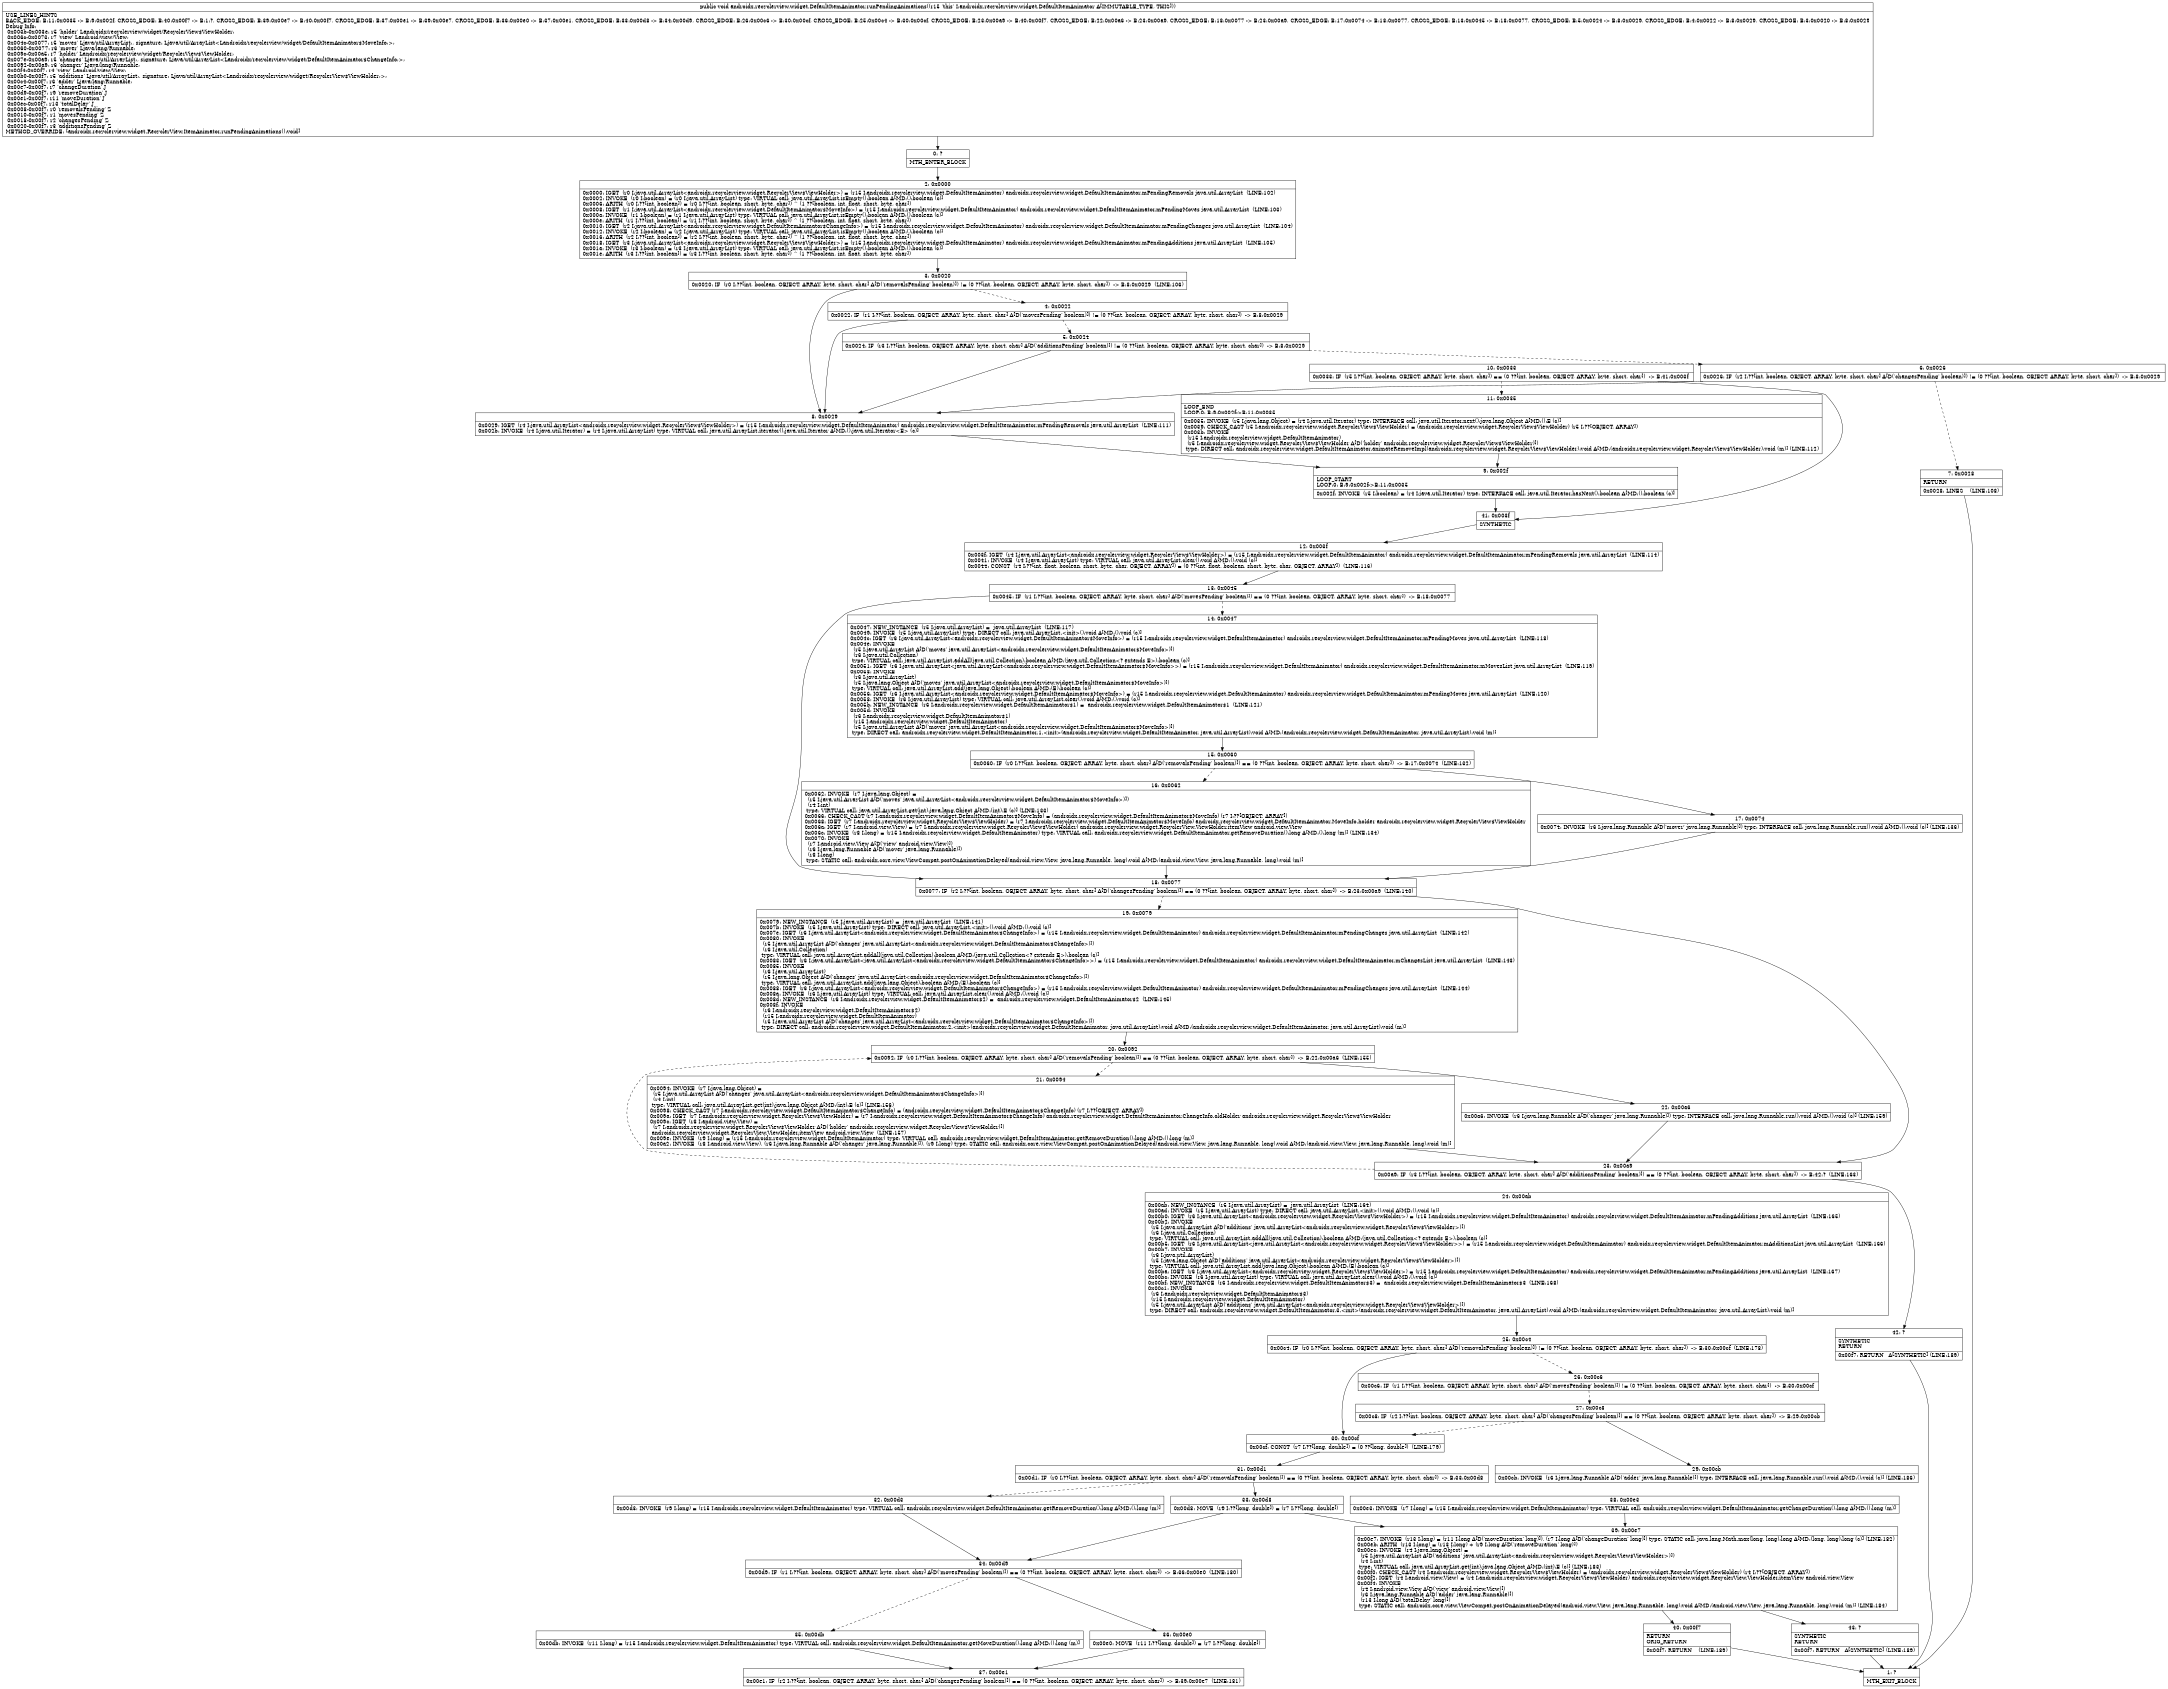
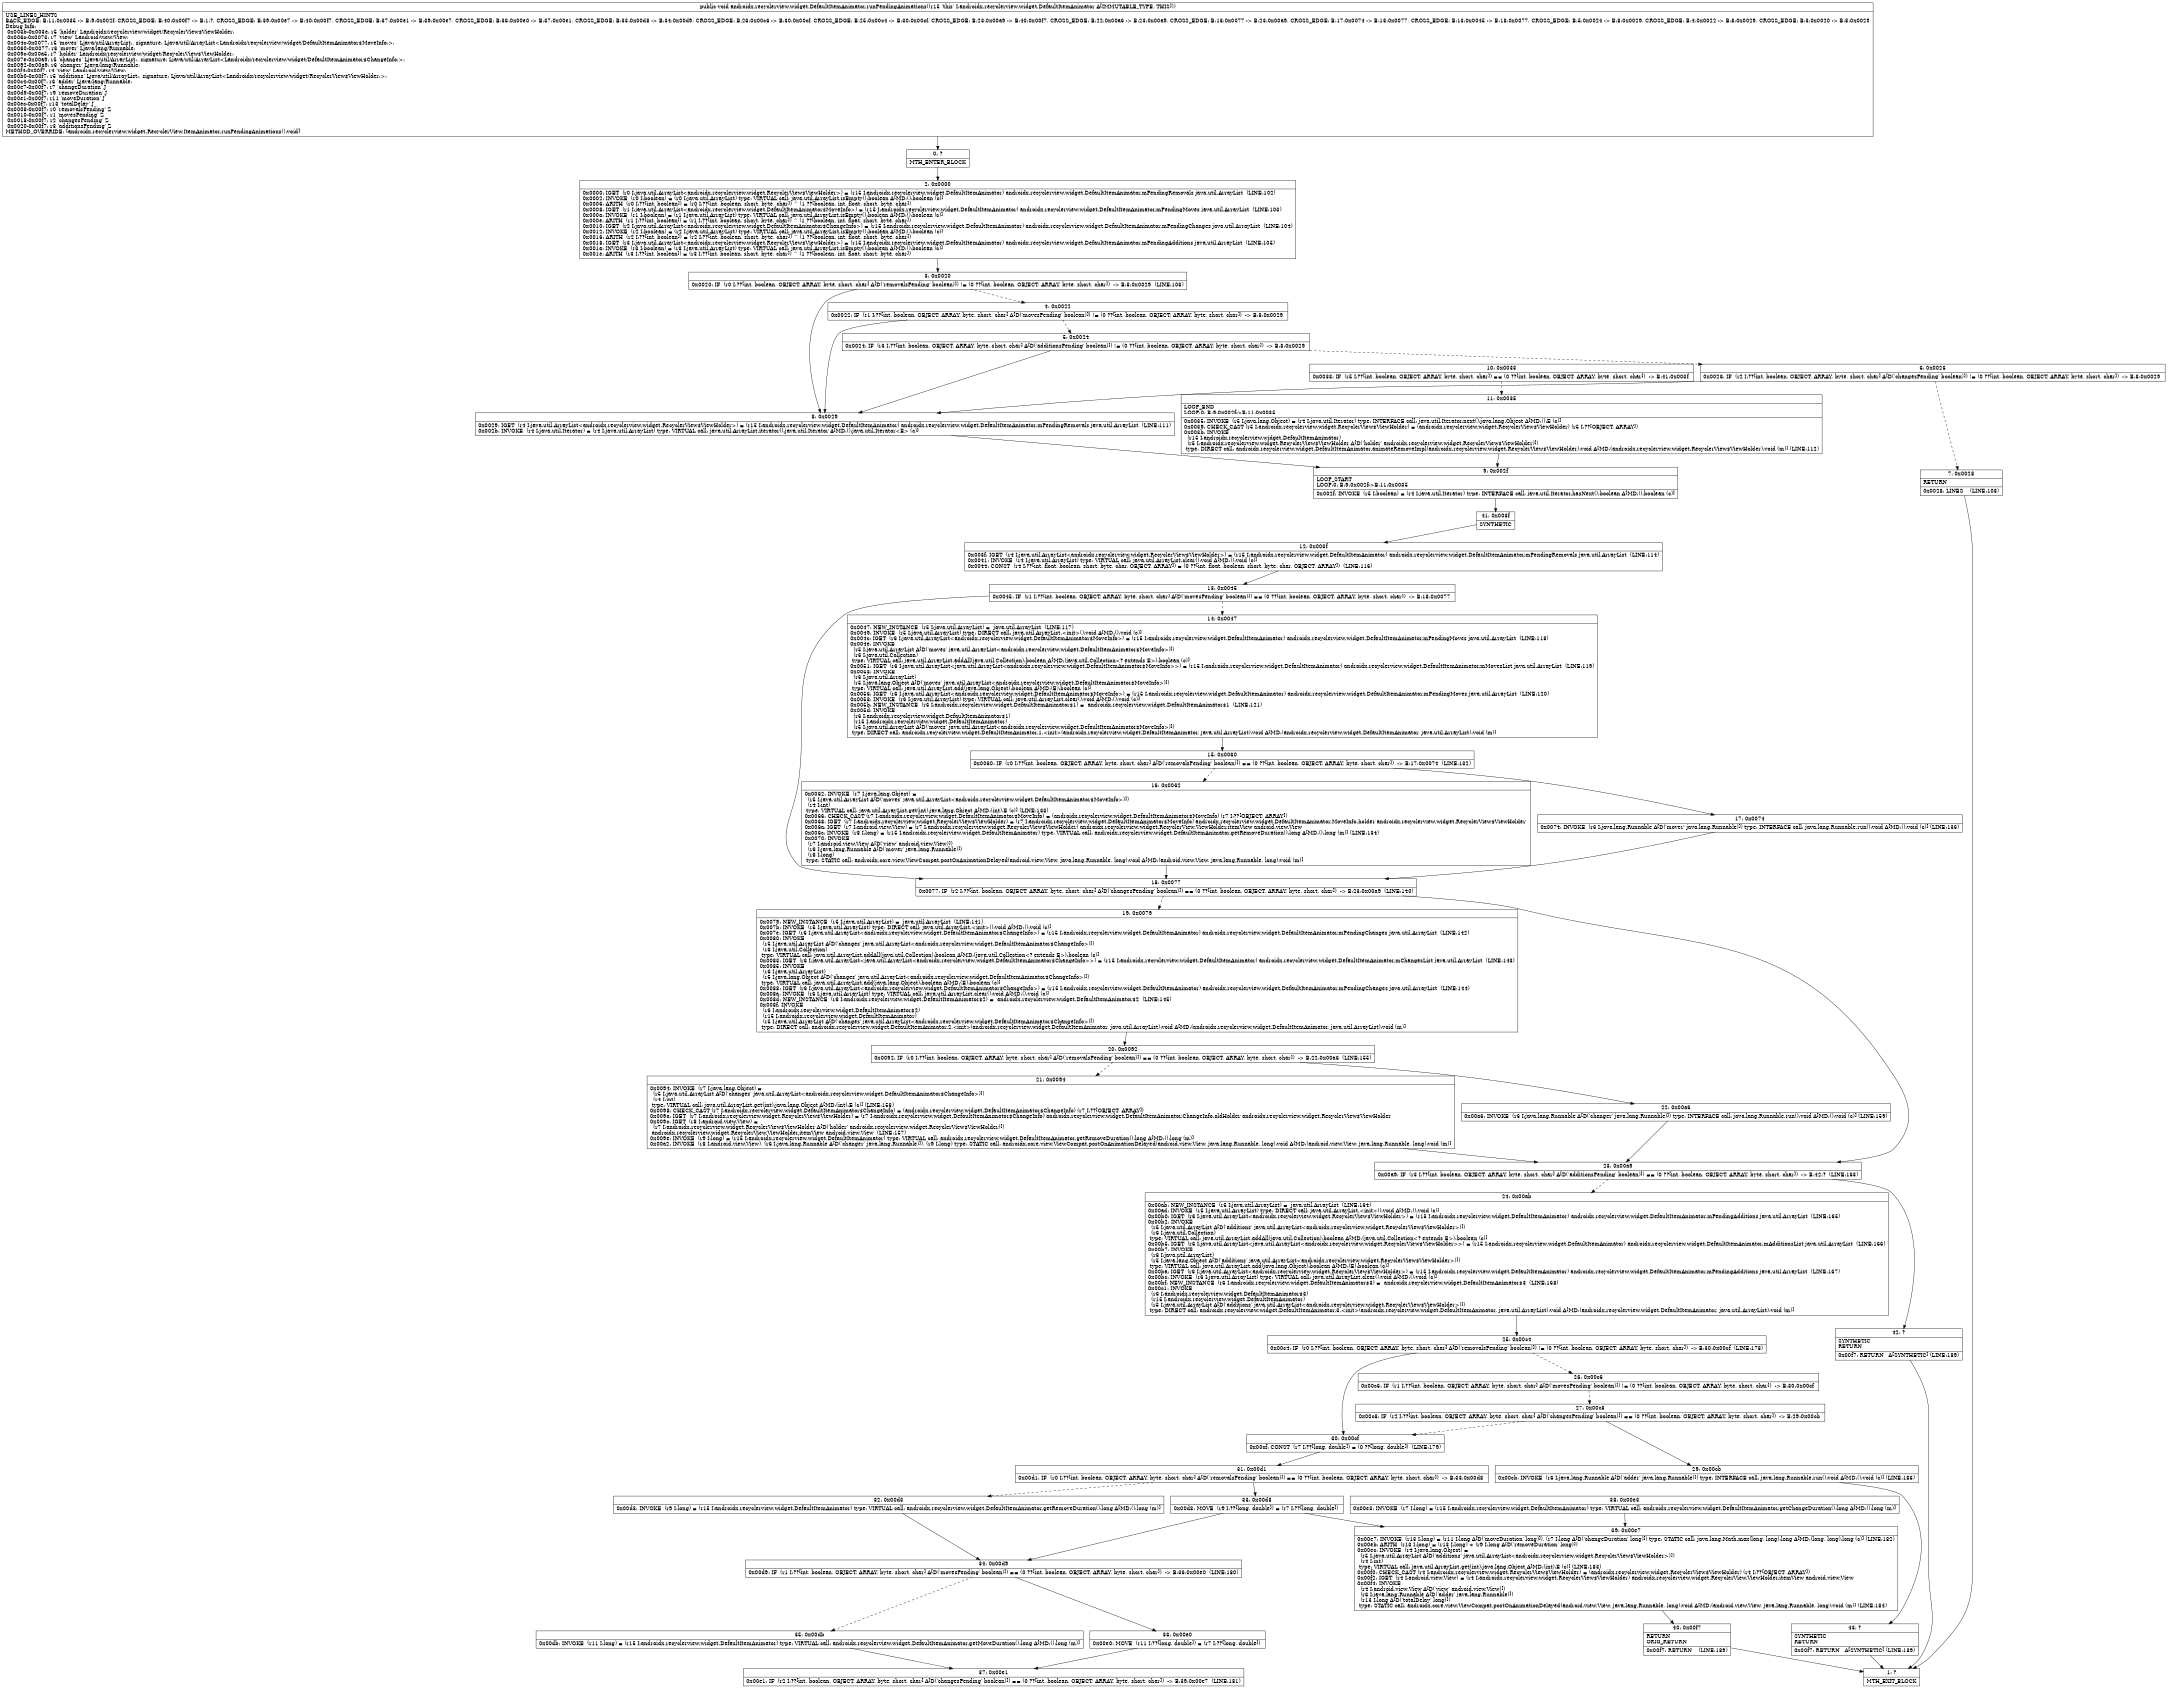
edge "10: 0x0033" -> "41: 0x003f": removed
edge "23: 0x00a9" -> "20: 0x0092": now "23: 0x00a9" -> "24: 0x00ab"
edge "39: 0x00e7" -> "43: ?": now "29: 0x00cb" -> "43: ?"
